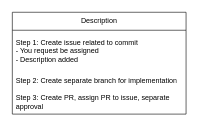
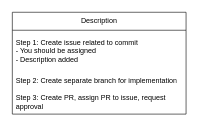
node "Step 1: Create issue related to commit - You request be assigned - Description added": label "Step 1: Create issue related to commit - You request be assigned - Description added" -> "Step 1: Create issue related to commit - You should be assigned - Description added"
node "Step 3: Create PR, assign PR to issue, separate approval": label "Step 3: Create PR, assign PR to issue, separate approval" -> "Step 3: Create PR, assign PR to issue, request approval"
